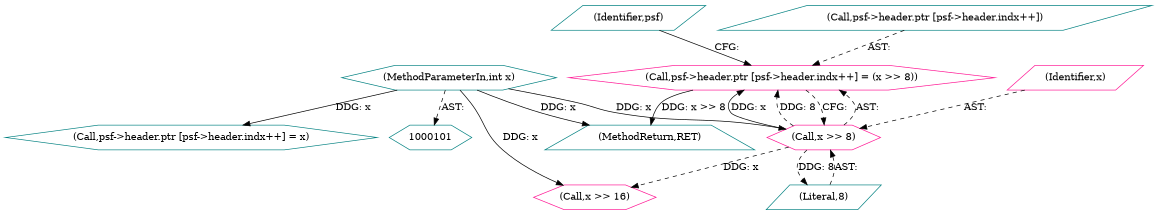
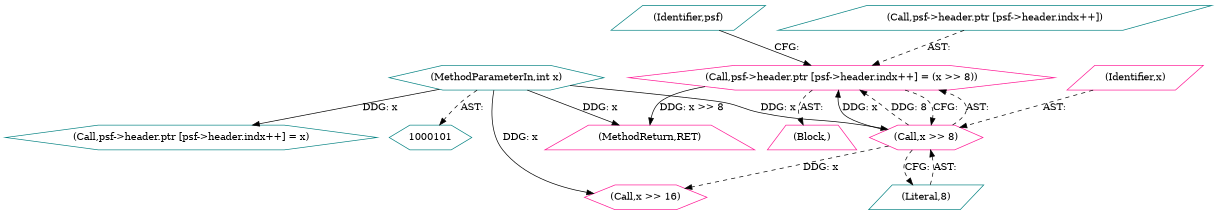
node "(MethodReturn,RET)": color teal -> deeppink
node "(Block,)": added
edge "(Call,x >> 8)" -> "(Literal,8)": label "DDG: 8" -> "CFG: "
